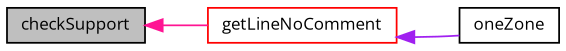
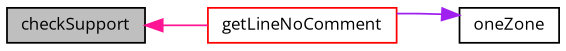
edge "oneZone" -> "getLineNoComment": reversed
